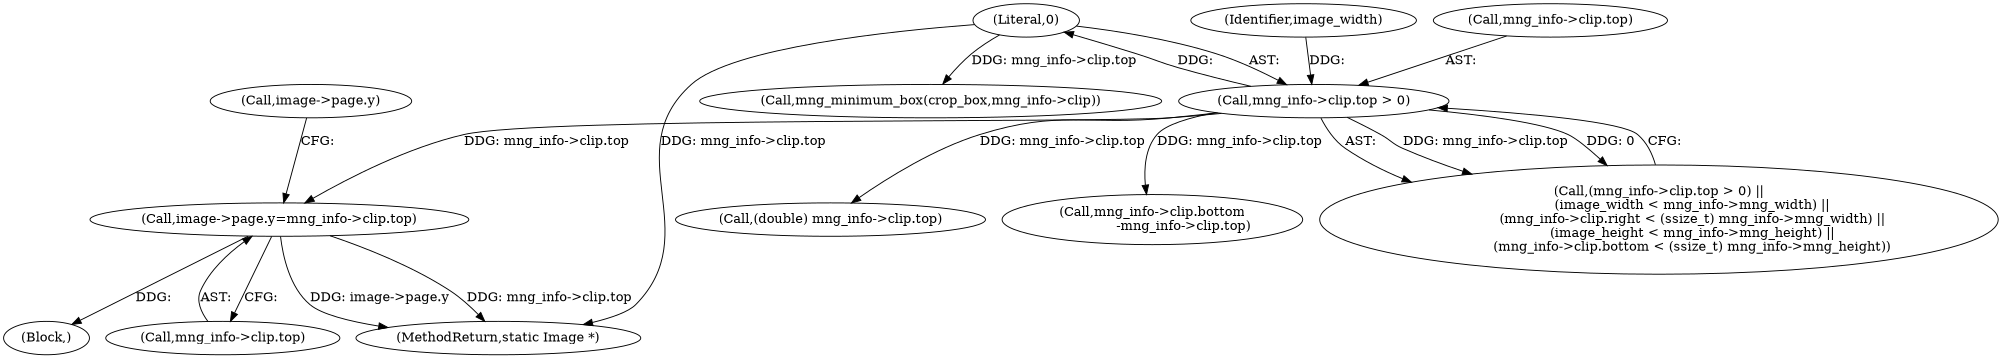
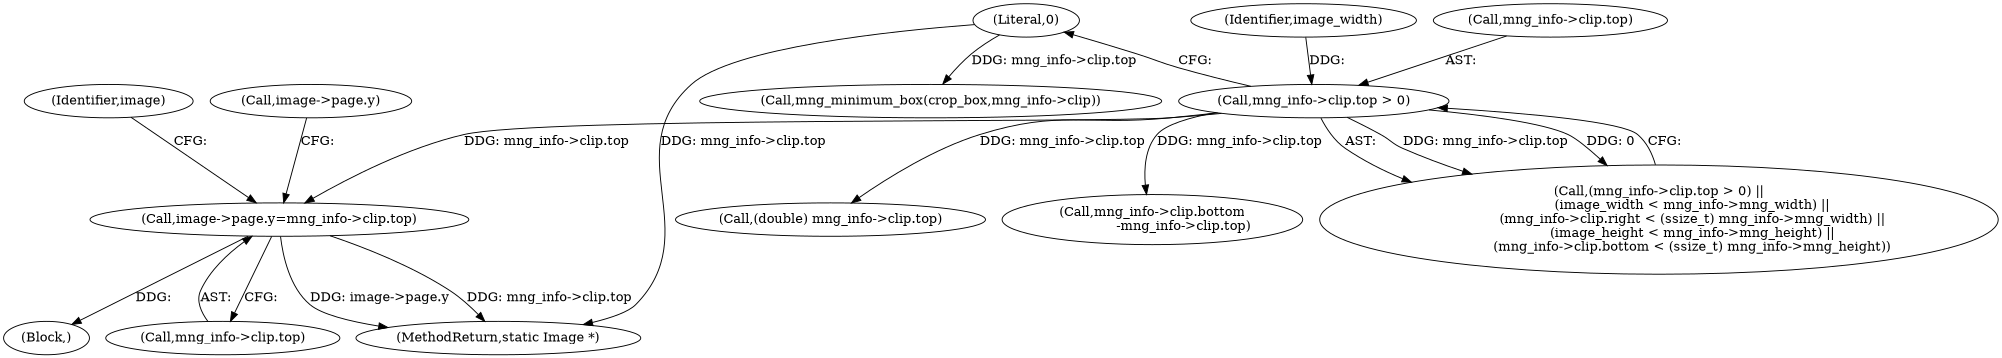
edge "(Literal,0)" -> "(Call,mng_info->clip.top > 0)": removed, label "AST:"
edge "(Call,mng_info->clip.top > 0)" -> "(Literal,0)": label "DDG: " -> "CFG: "
node "(Identifier,image)": added
